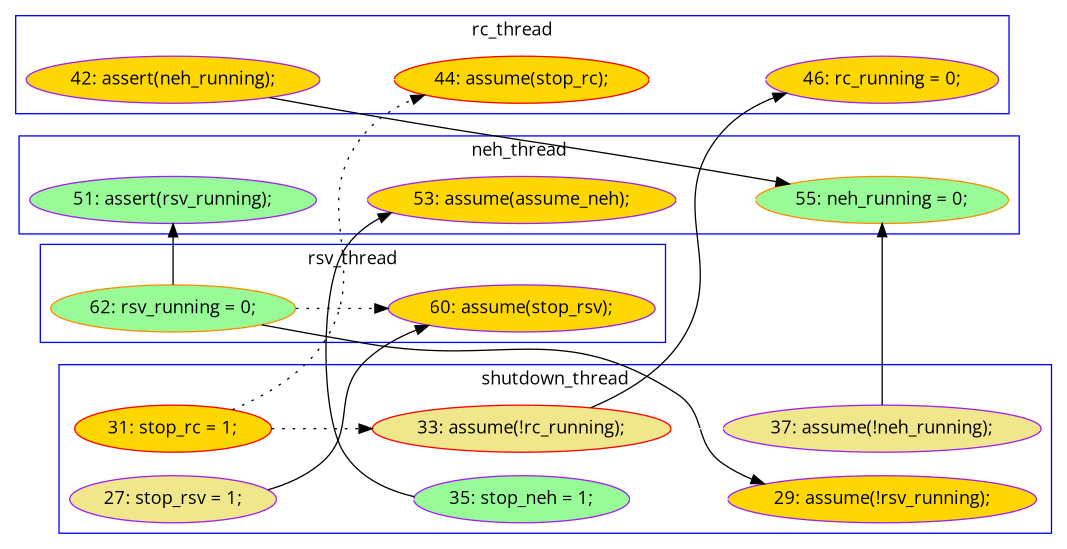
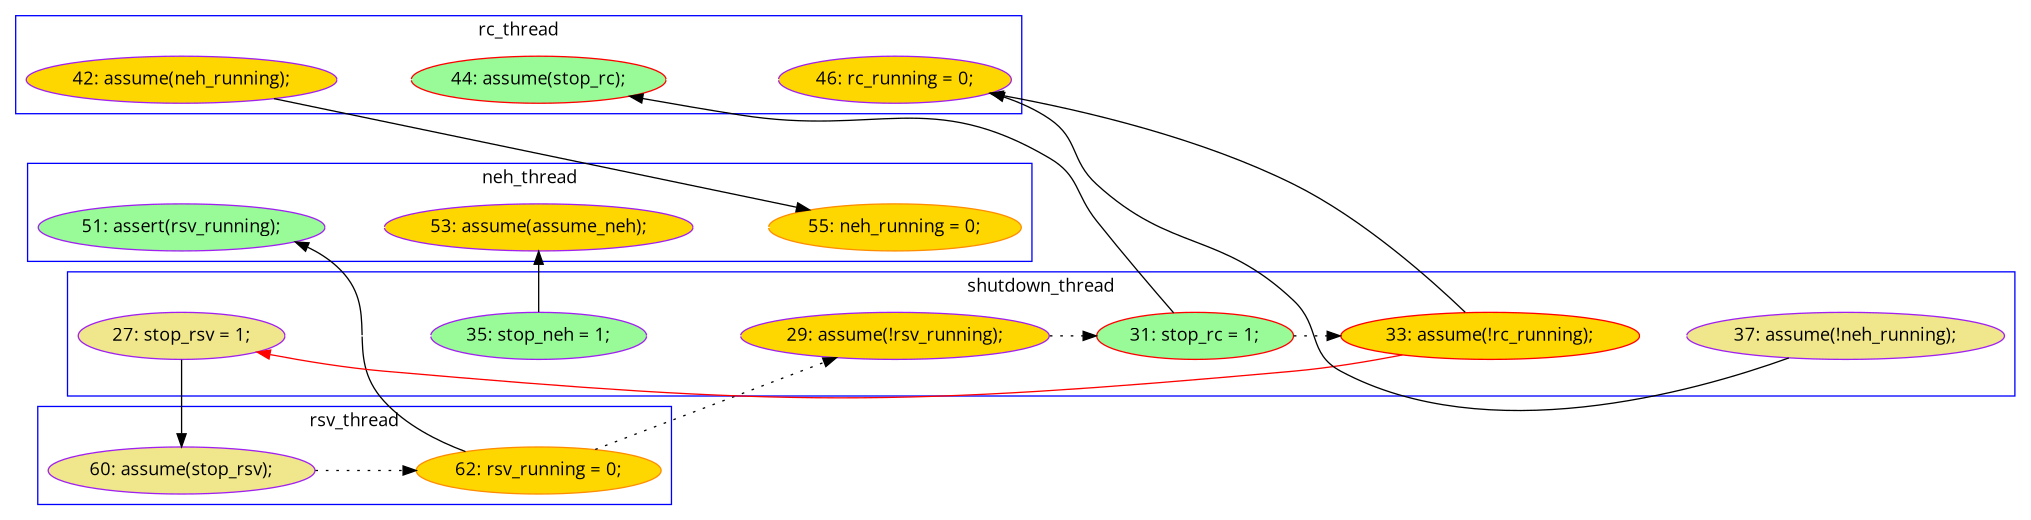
node "42: assert(neh_running);": label "42: assert(neh_running);" -> "42: assume(neh_running);"
node "44: assume(stop_rc);": fillcolor gold -> palegreen
node "55: neh_running = 0;": fillcolor palegreen -> gold
edge "31: stop_rc = 1;" -> "44: assume(stop_rc);": style dotted -> solid
node "62: rsv_running = 0;": fillcolor palegreen -> gold
edge "62: rsv_running = 0;" -> "60: assume(stop_rsv);": reversed
node "60: assume(stop_rsv);": fillcolor gold -> khaki
edge "37: assume(!neh_running);" -> "55: neh_running = 0;": now "37: assume(!neh_running);" -> "46: rc_running = 0;"
edge "29: assume(!rsv_running);" -> "31: stop_rc = 1;": added
edge "62: rsv_running = 0;" -> "29: assume(!rsv_running);": style solid -> dotted
edge "33: assume(!rc_running);" -> "27: stop_rsv = 1;": added
node "31: stop_rc = 1;": fillcolor gold -> palegreen
node "33: assume(!rc_running);": fillcolor khaki -> gold
